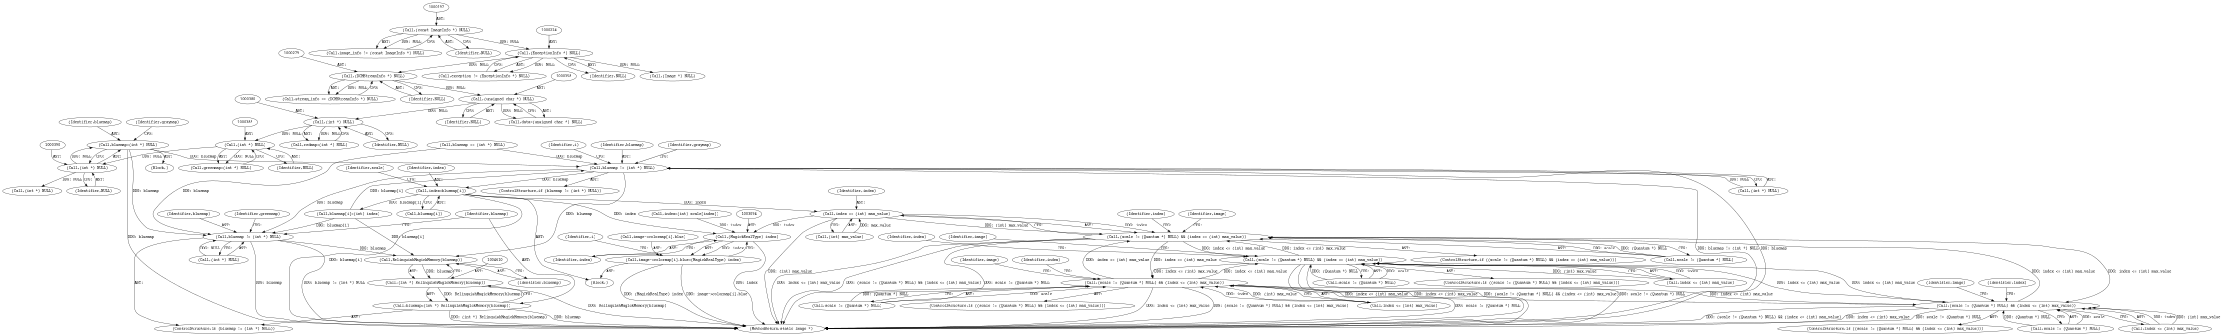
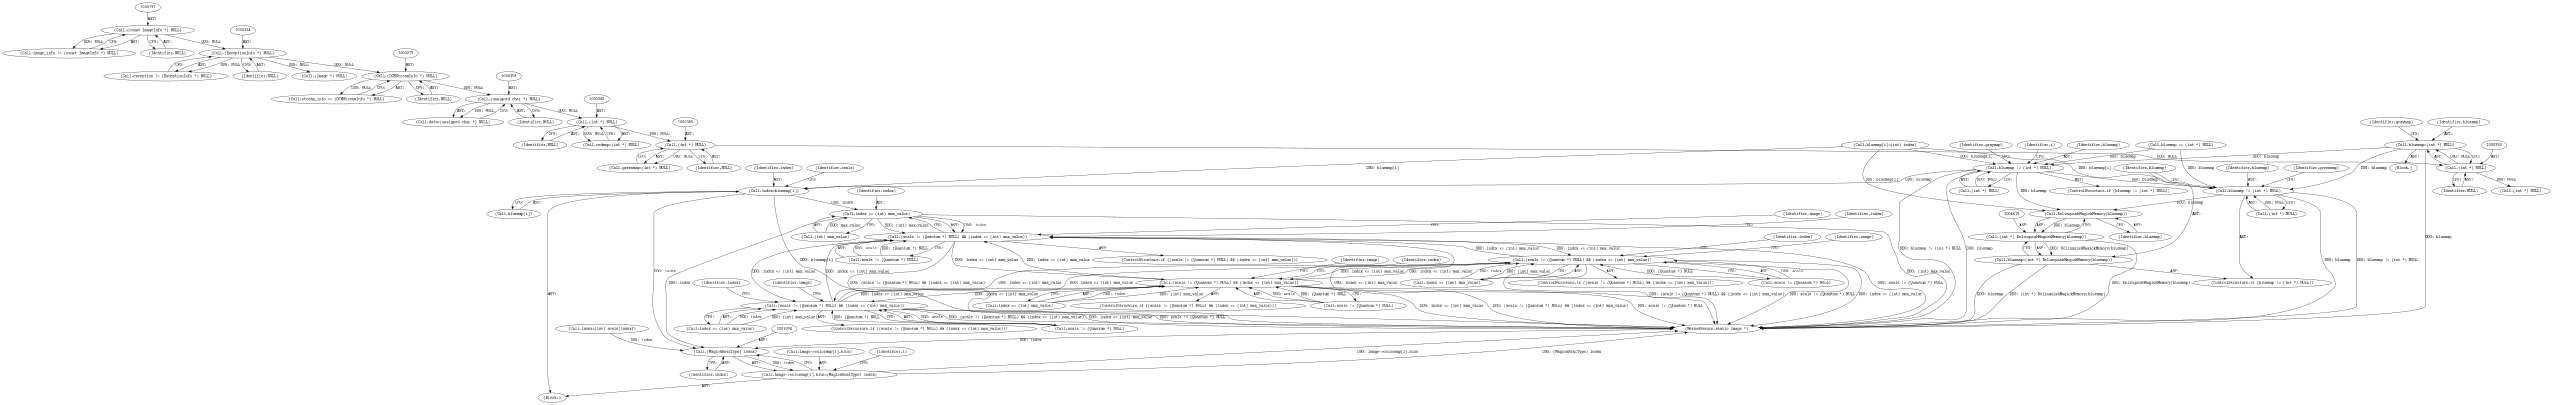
edge "(Call,index=bluemap[i])" -> "(Call,bluemap[i]=(int) index)": reversed
edge "(Call,(MagickRealType) index)" -> "(MethodReturn,static Image *)": reversed
